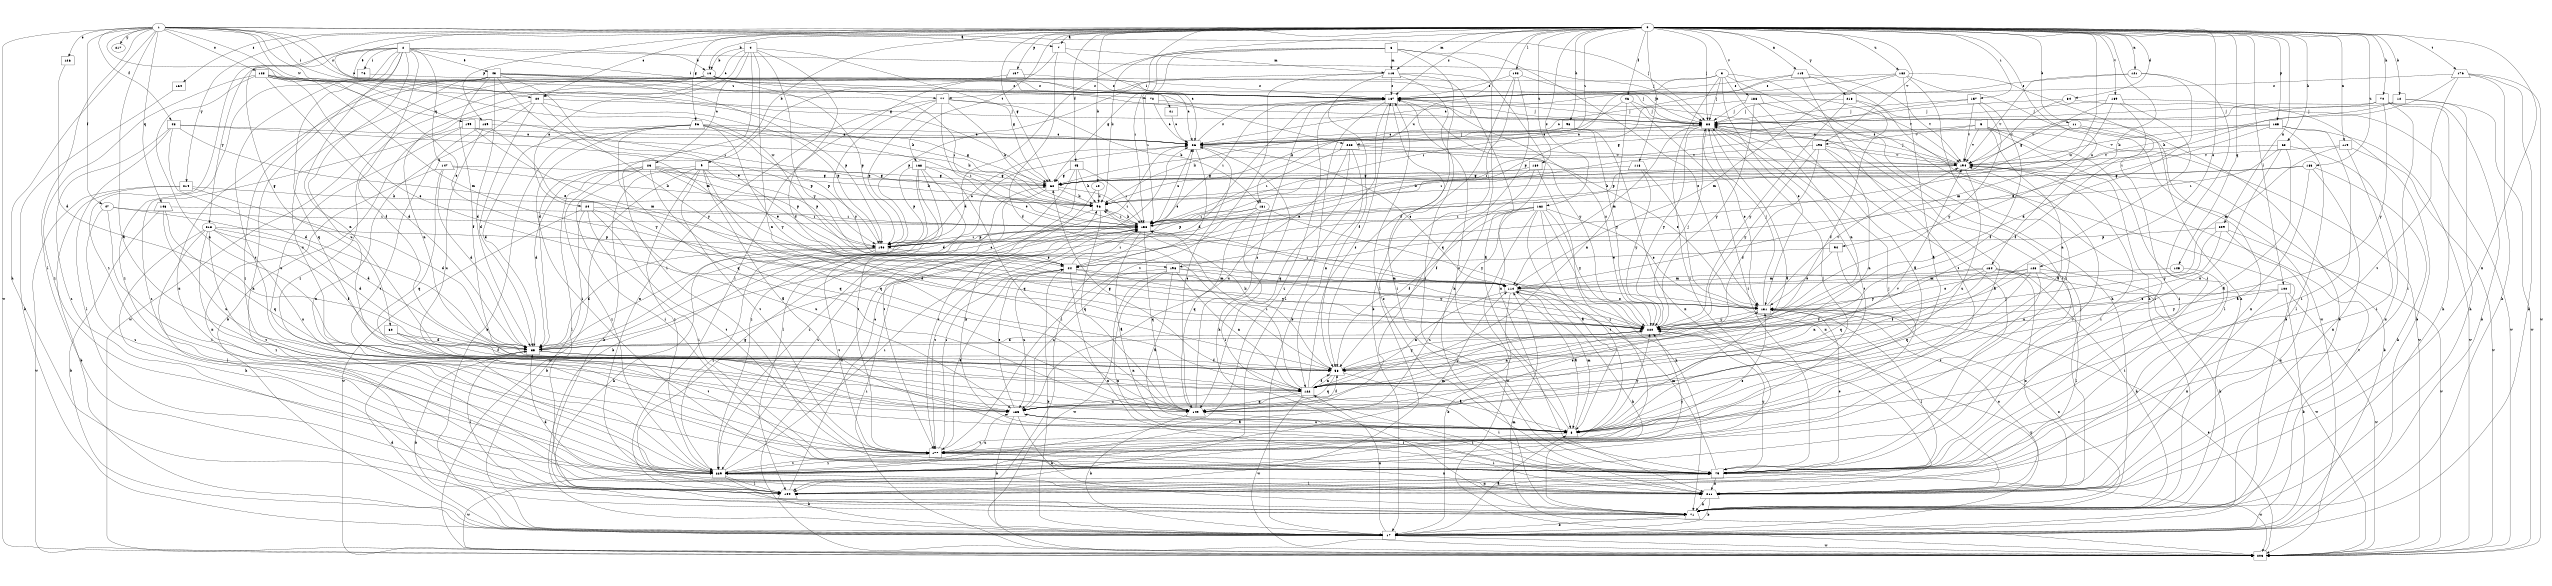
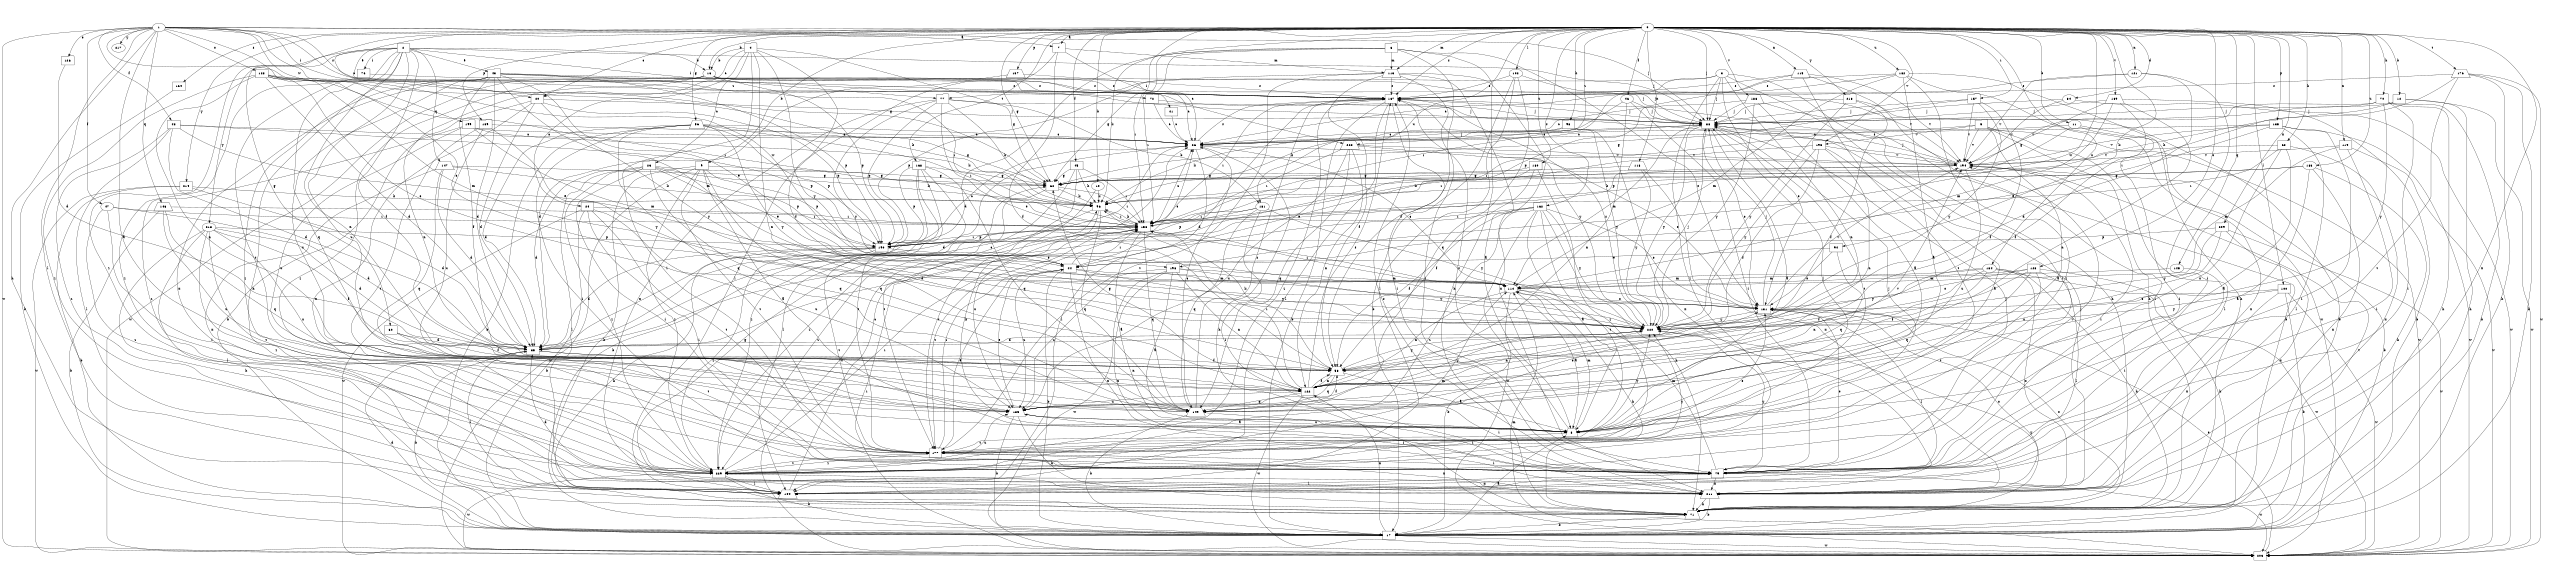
edge "96" -> "185": added, label "u"
